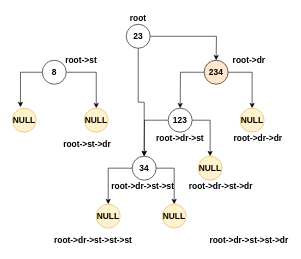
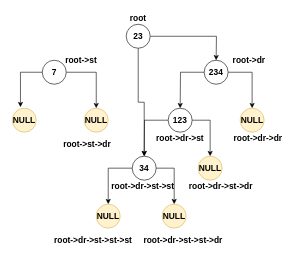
node "8": label "8" -> "7"
node "234": fillcolor #ffe6cc -> #ffffff
node "root->dr->st->st->dr": moved (249, 240) -> (183, 240)
